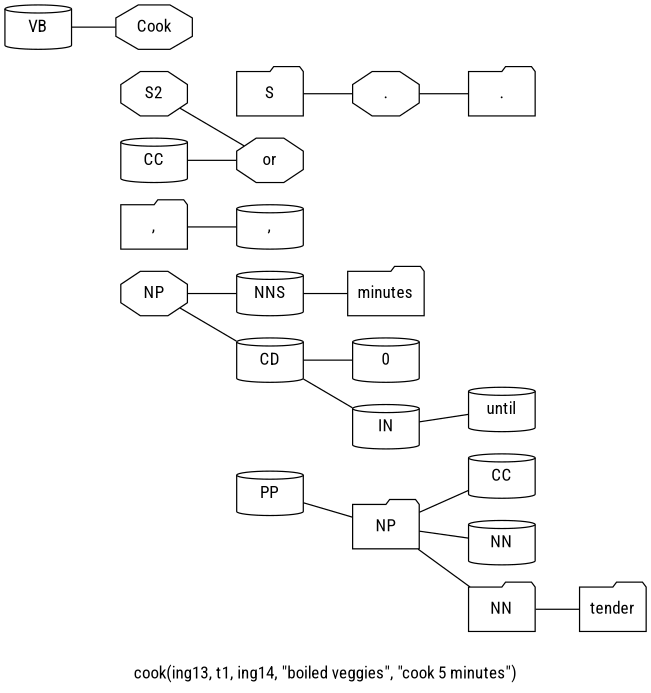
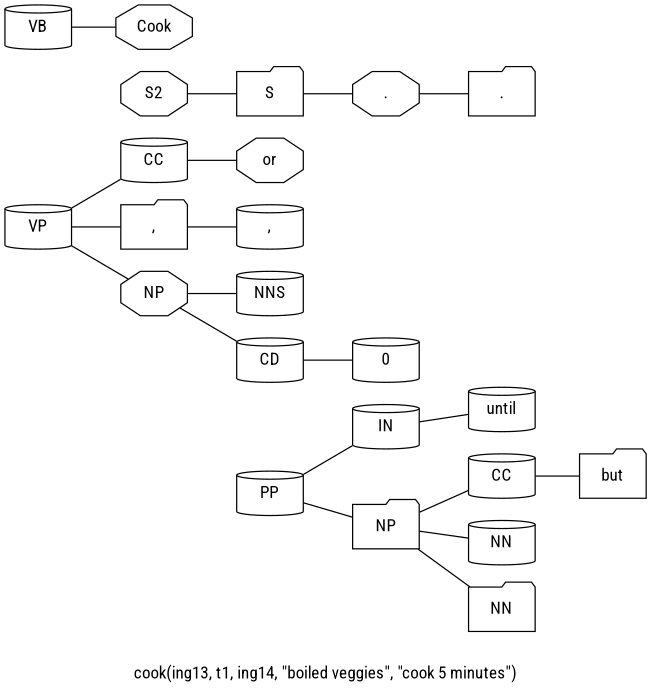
edge "S2" -- "or": now "S2" -- "S"
node "VP": added
node "minutes": removed
edge "CD" -- "IN": now "PP" -- "IN"
node "but": added
node "tender": removed
